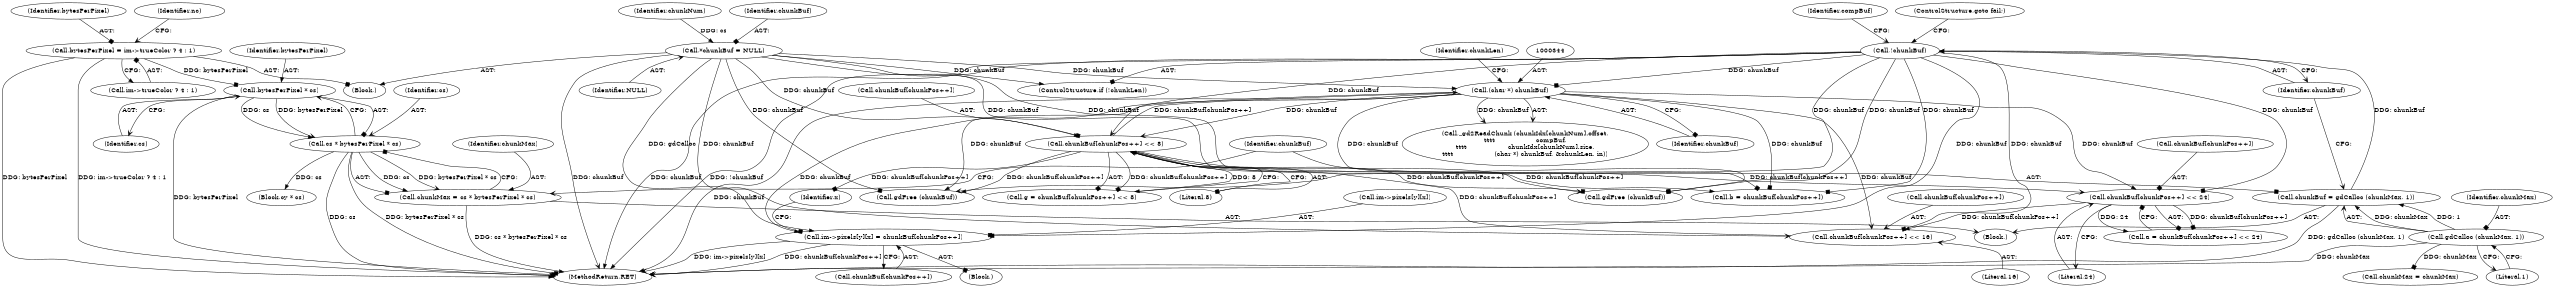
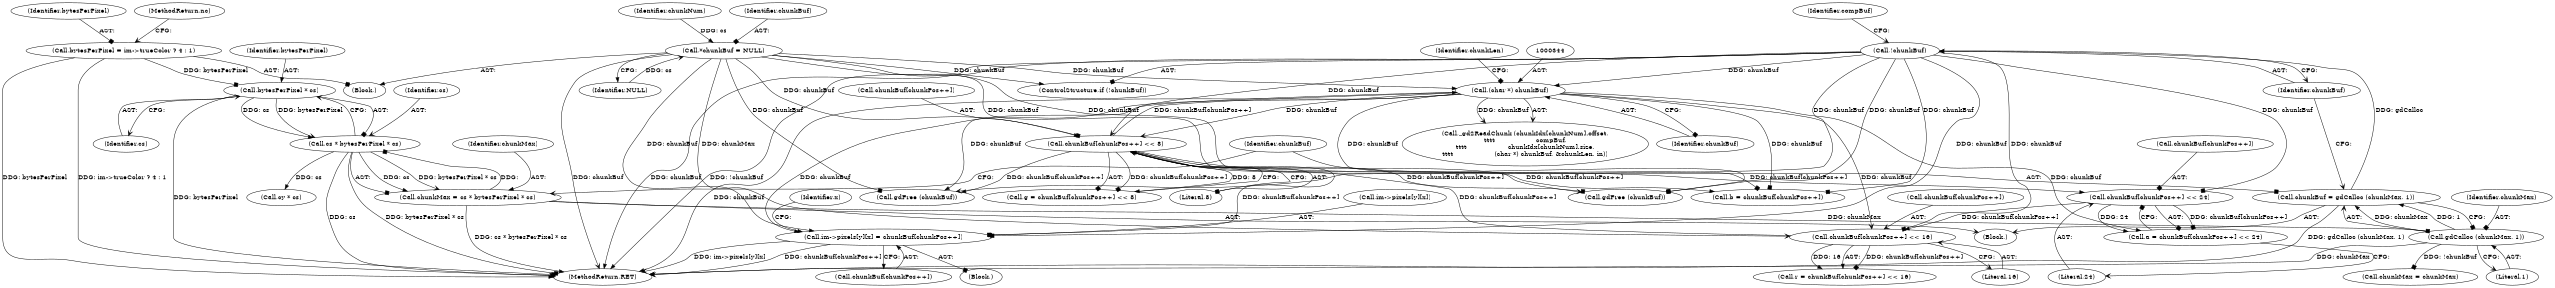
node "(Identifier,nc)": label "(Identifier,nc)" -> "(MethodReturn,nc)"
node "(ControlStructure,goto fail;)": removed
edge "(Call,*chunkBuf = NULL)" -> "(Identifier,NULL)": added, label "CFG:"
edge "(Identifier,chunkLen)" -> "(Call,(char *) chunkBuf)": arrowhead normal -> box
edge "(Call,!chunkBuf)" -> "(Call,(char *) chunkBuf)": arrowhead box -> normal
edge "(Identifier,NULL)" -> "(Call,*chunkBuf = NULL)": label "AST: " -> "DDG: cs"
node "(Call,im->trueColor ? 4 : 1)": removed
node "(ControlStructure,if (!chunkLen))": label "(ControlStructure,if (!chunkLen))" -> "(ControlStructure,if (!chunkBuf))"
edge "(Call,chunkBuf[chunkPos++] << 8)" -> "(Call,(char *) chunkBuf)": arrowhead vee -> normal
edge "(Call,(char *) chunkBuf)" -> "(Call,chunkBuf[chunkPos++] << 24)": now "(Call,(char *) chunkBuf)" -> "(Call,a = chunkBuf[chunkPos++] << 24)"
edge "(Call,chunkBuf = gdCalloc (chunkMax, 1))" -> "(Call,!chunkBuf)": label "DDG: chunkBuf" -> "DDG: gdCalloc"
edge "(Call,*chunkBuf = NULL)" -> "(Call,im->pixels[y][x] = chunkBuf[chunkPos++])": label "DDG: gdCalloc" -> "DDG: chunkBuf"
edge "(Call,*chunkBuf = NULL)" -> "(Call,chunkBuf[chunkPos++] << 16)": label "DDG: chunkBuf" -> "DDG: chunkMax"
edge "(Call,chunkBuf[chunkPos++] << 8)" -> "(Identifier,x)": now "(Call,chunkBuf[chunkPos++] << 8)" -> "(Call,im->pixels[y][x] = chunkBuf[chunkPos++])"
edge "(Call,chunkBuf[chunkPos++] << 8)" -> "(Call,chunkBuf[chunkPos++] << 24)": arrowhead vee -> normal
edge "(Call,chunkMax = cs * bytesPerPixel * cs)" -> "(Call,cs * bytesPerPixel * cs)": label "CFG: " -> "DDG: "
node "(Block,cy * cs)": label "(Block,cy * cs)" -> "(Call,cy * cs)"
edge "(Call,chunkBuf = gdCalloc (chunkMax, 1))" -> "(Call,gdCalloc (chunkMax, 1))": added, label "CFG:"
edge "(Call,chunkMax = cs * bytesPerPixel * cs)" -> "(Call,gdCalloc (chunkMax, 1))": added, label "DDG: chunkMax"
edge "(Identifier,x)" -> "(Call,im->pixels[y][x] = chunkBuf[chunkPos++])": arrowhead box -> normal
edge "(Call,chunkBuf[chunkPos++] << 24)" -> "(Literal,24)": now "(Call,a = chunkBuf[chunkPos++] << 24)" -> "(Literal,24)"
edge "(Call,chunkBuf[chunkPos++] << 16)" -> "(Literal,16)": added, label "CFG:"
edge "(Call,gdCalloc (chunkMax, 1))" -> "(Call,chunkMax = chunkMax)": label "DDG: chunkMax" -> "DDG: !chunkBuf"
edge "(Literal,1)" -> "(Call,gdCalloc (chunkMax, 1))": label "CFG: " -> "AST: "
edge "(Call,gdCalloc (chunkMax, 1))" -> "(MethodReturn,RET)": arrowhead vee -> normal
node "(Call,r = chunkBuf[chunkPos++] << 16)": added
